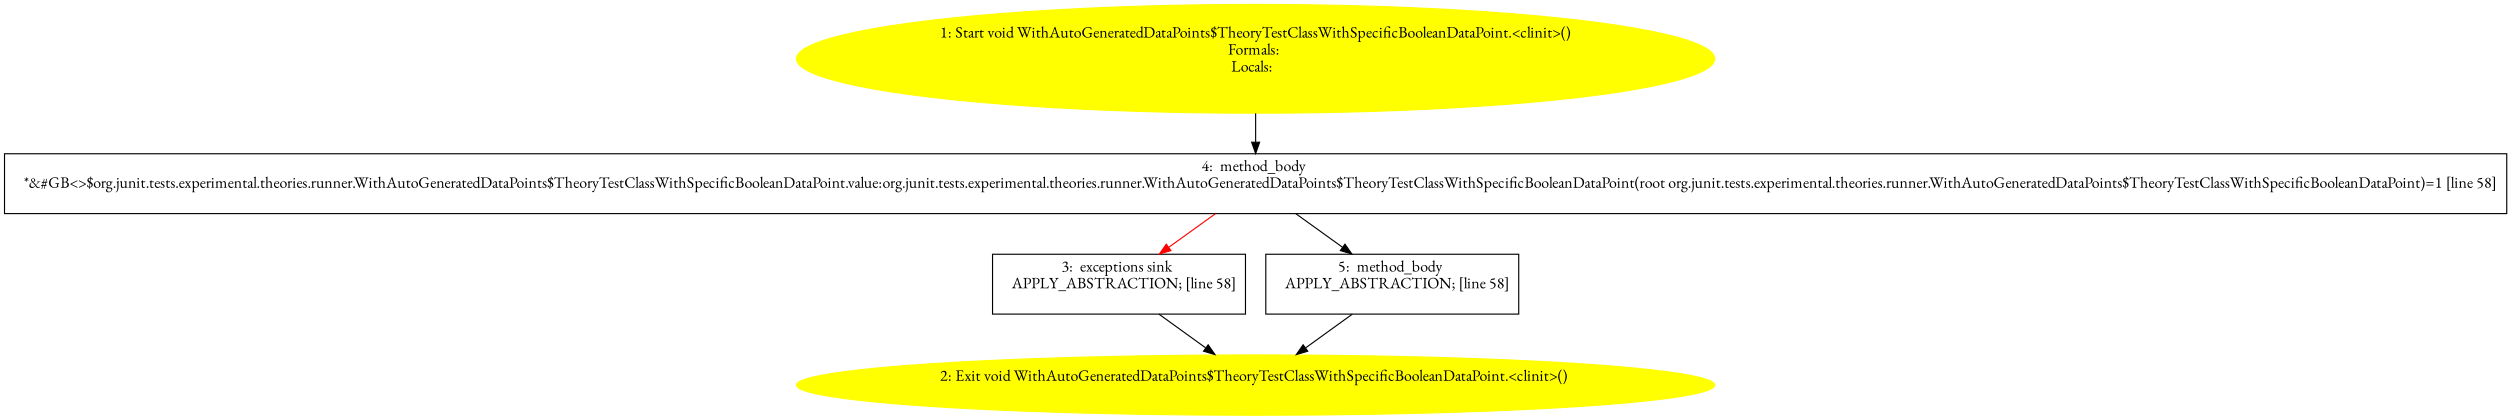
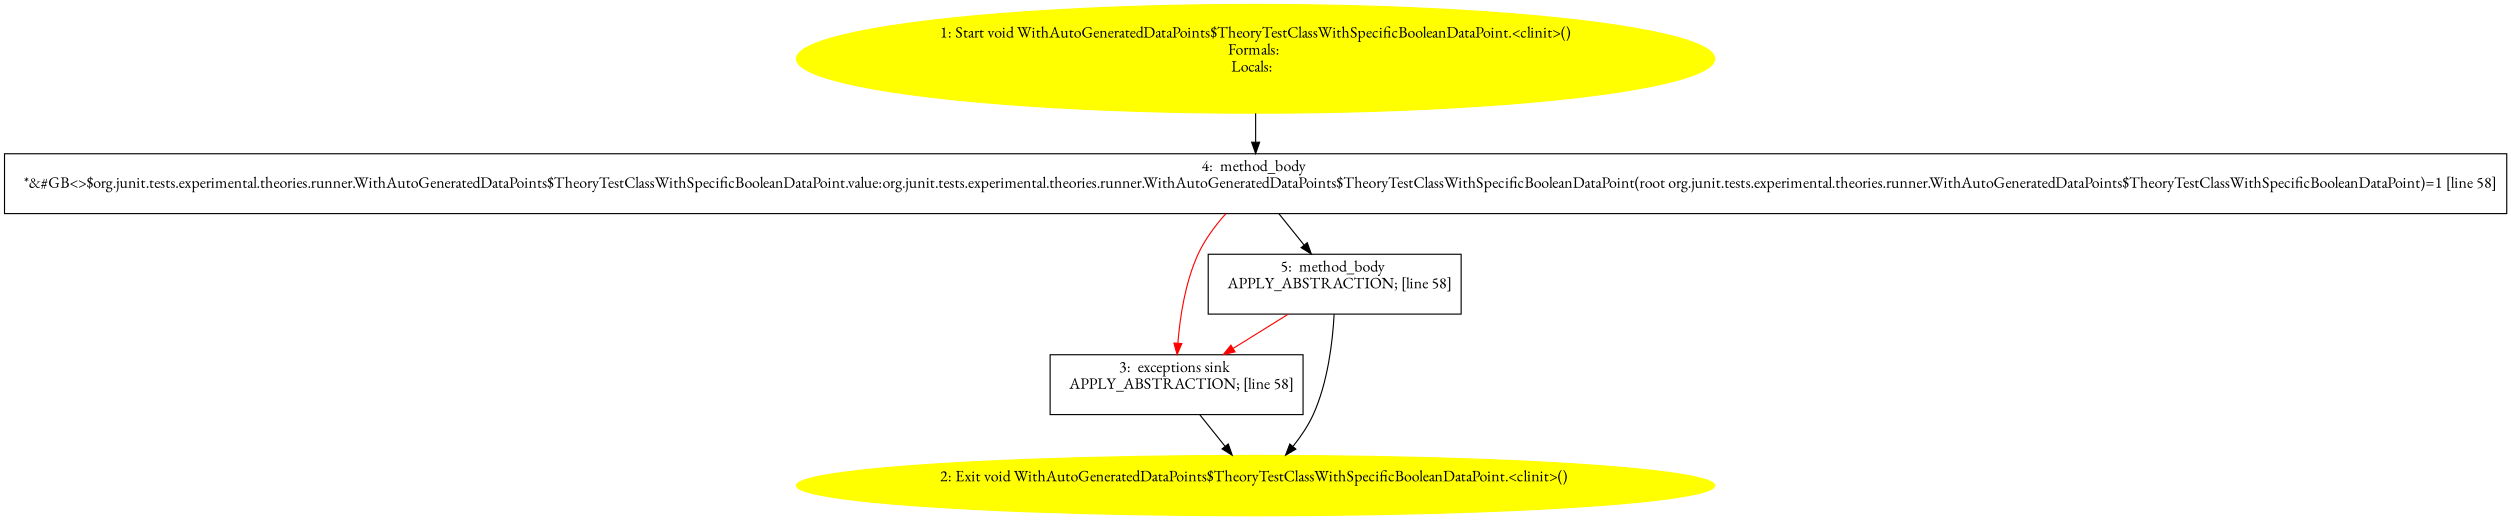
edge "5:  method_body APPLY_ABSTRACTION; [line 58]" -> "3:  exceptions sink APPLY_ABSTRACTION; [line 58]": added
